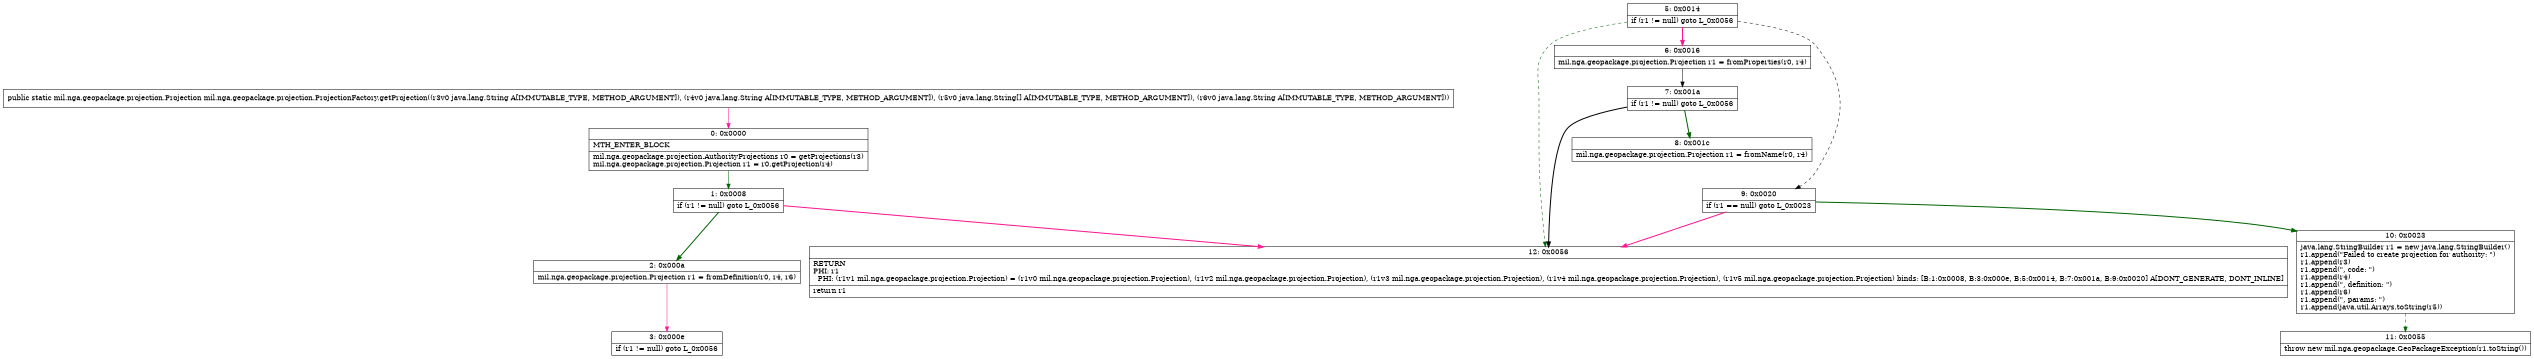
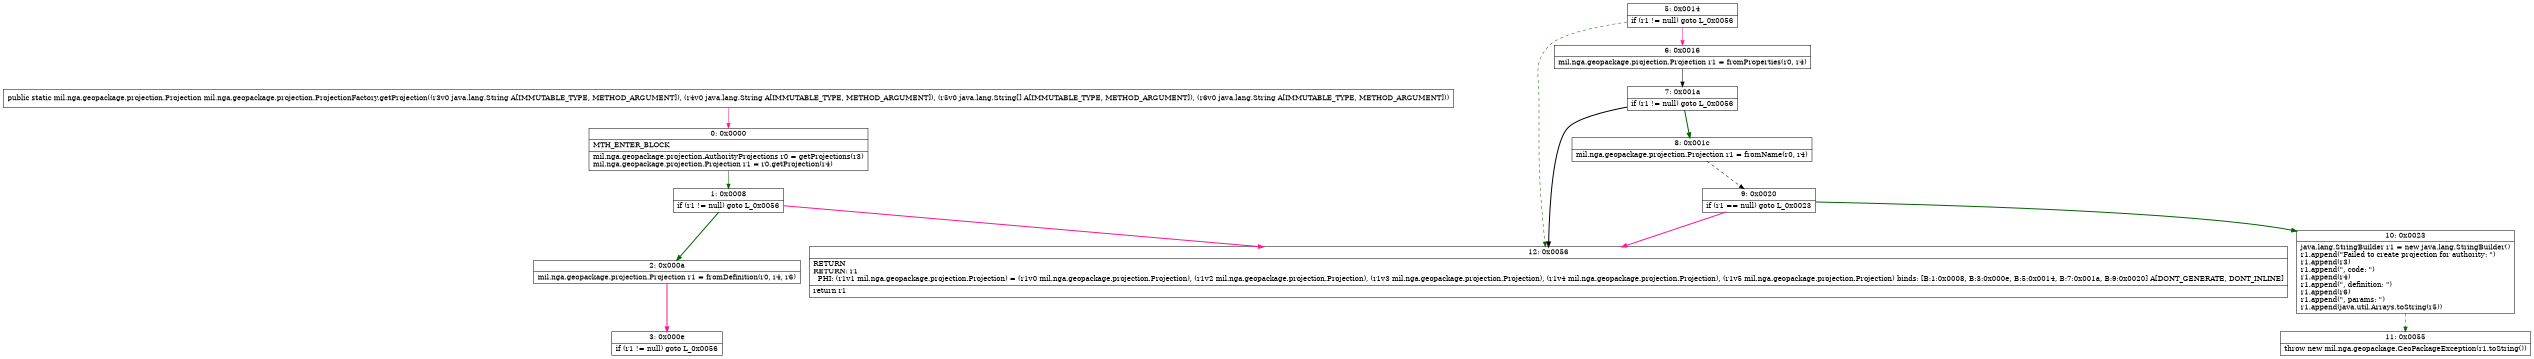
edge "5: 0x0014" -> "6: 0x0016": style bold -> solid
edge "5: 0x0014" -> "9: 0x0020": now "8: 0x001c" -> "9: 0x0020"
node "12: 0x0056": text "PHI: r1" -> "RETURN: r1"
edge "2: 0x000a" -> "3: 0x000e": style solid -> bold
